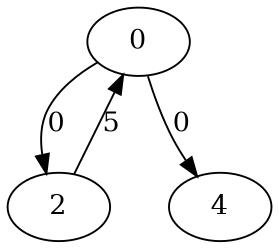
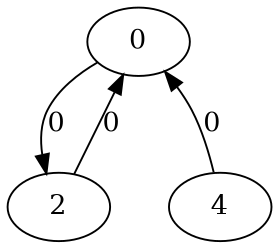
edge "0" -> "4": reversed
edge "2" -> "0": label "5" -> "0"
